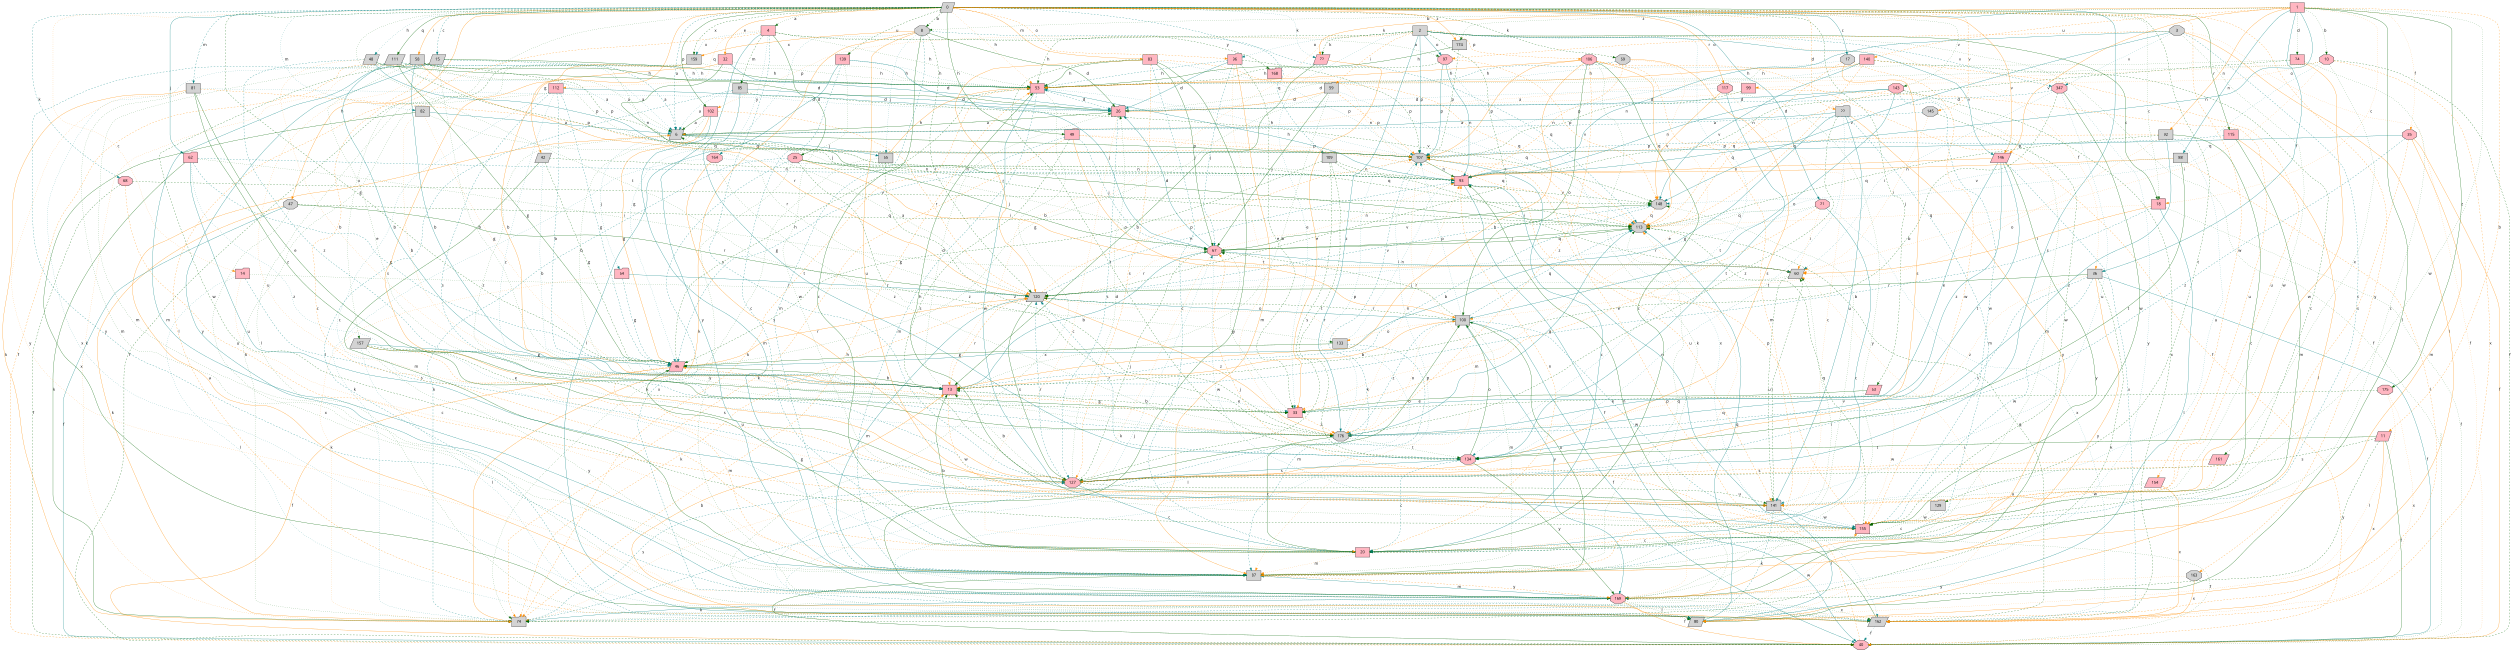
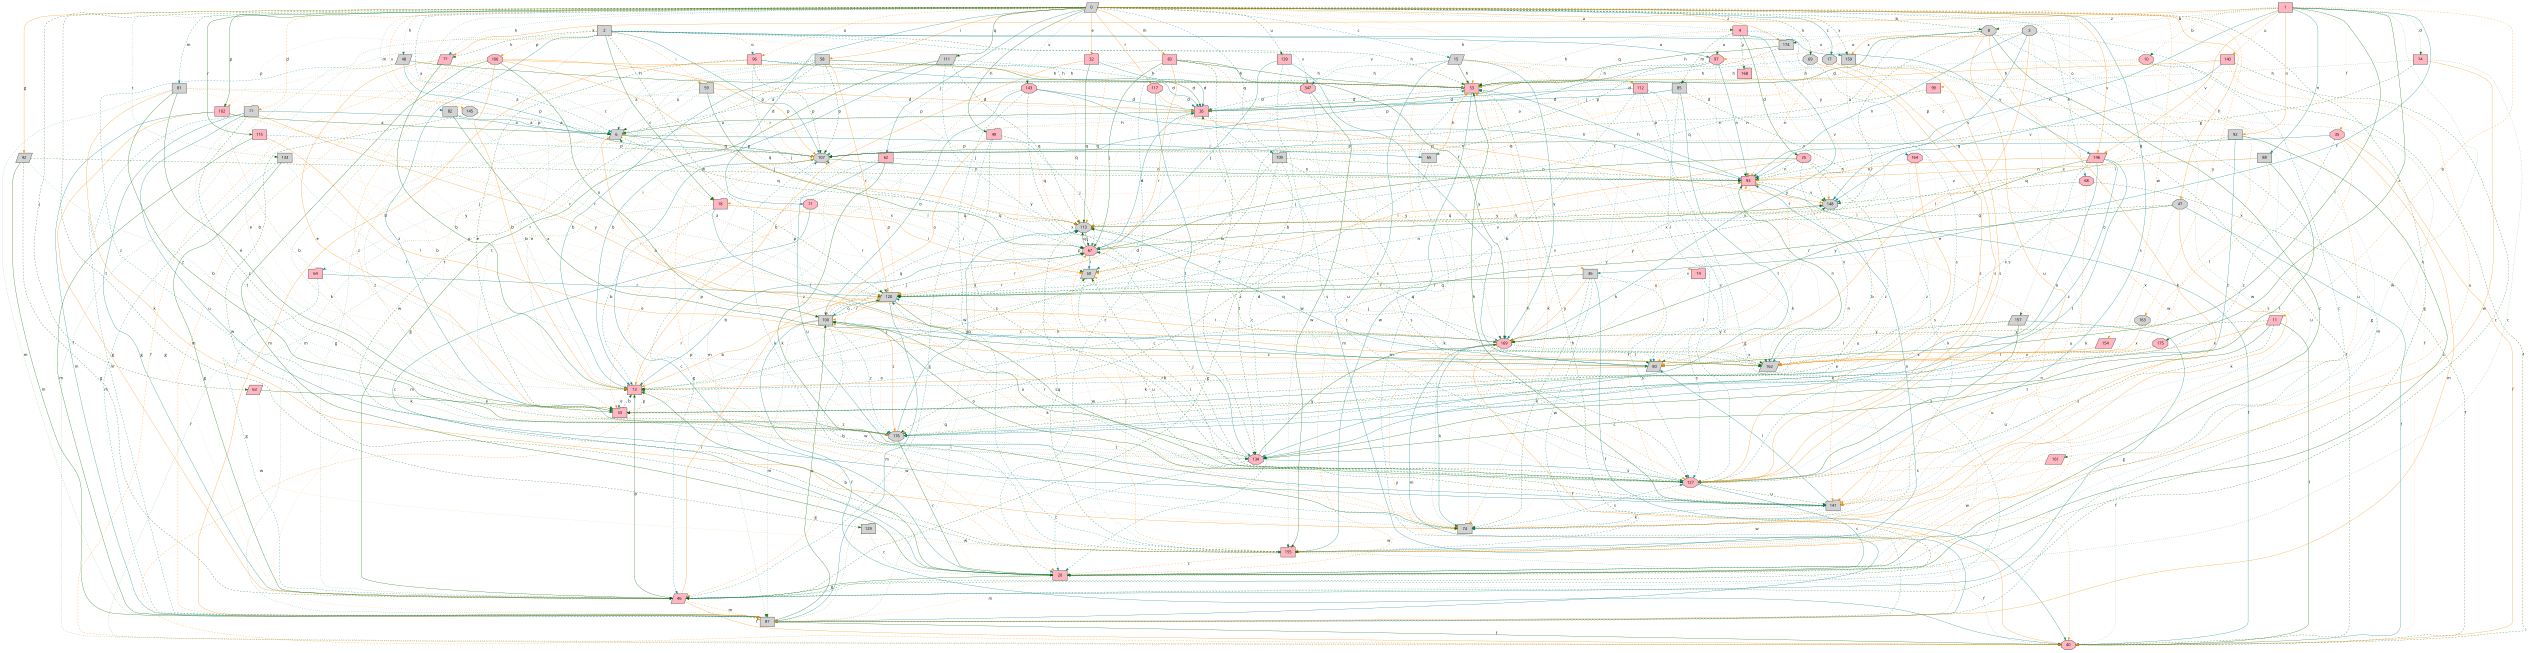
edge "59" -> "107": label "p" -> "r"
edge "24" -> "93": label "n" -> "g"
edge "100" -> "133": reversed
edge "3" -> "127": added, label "s"
